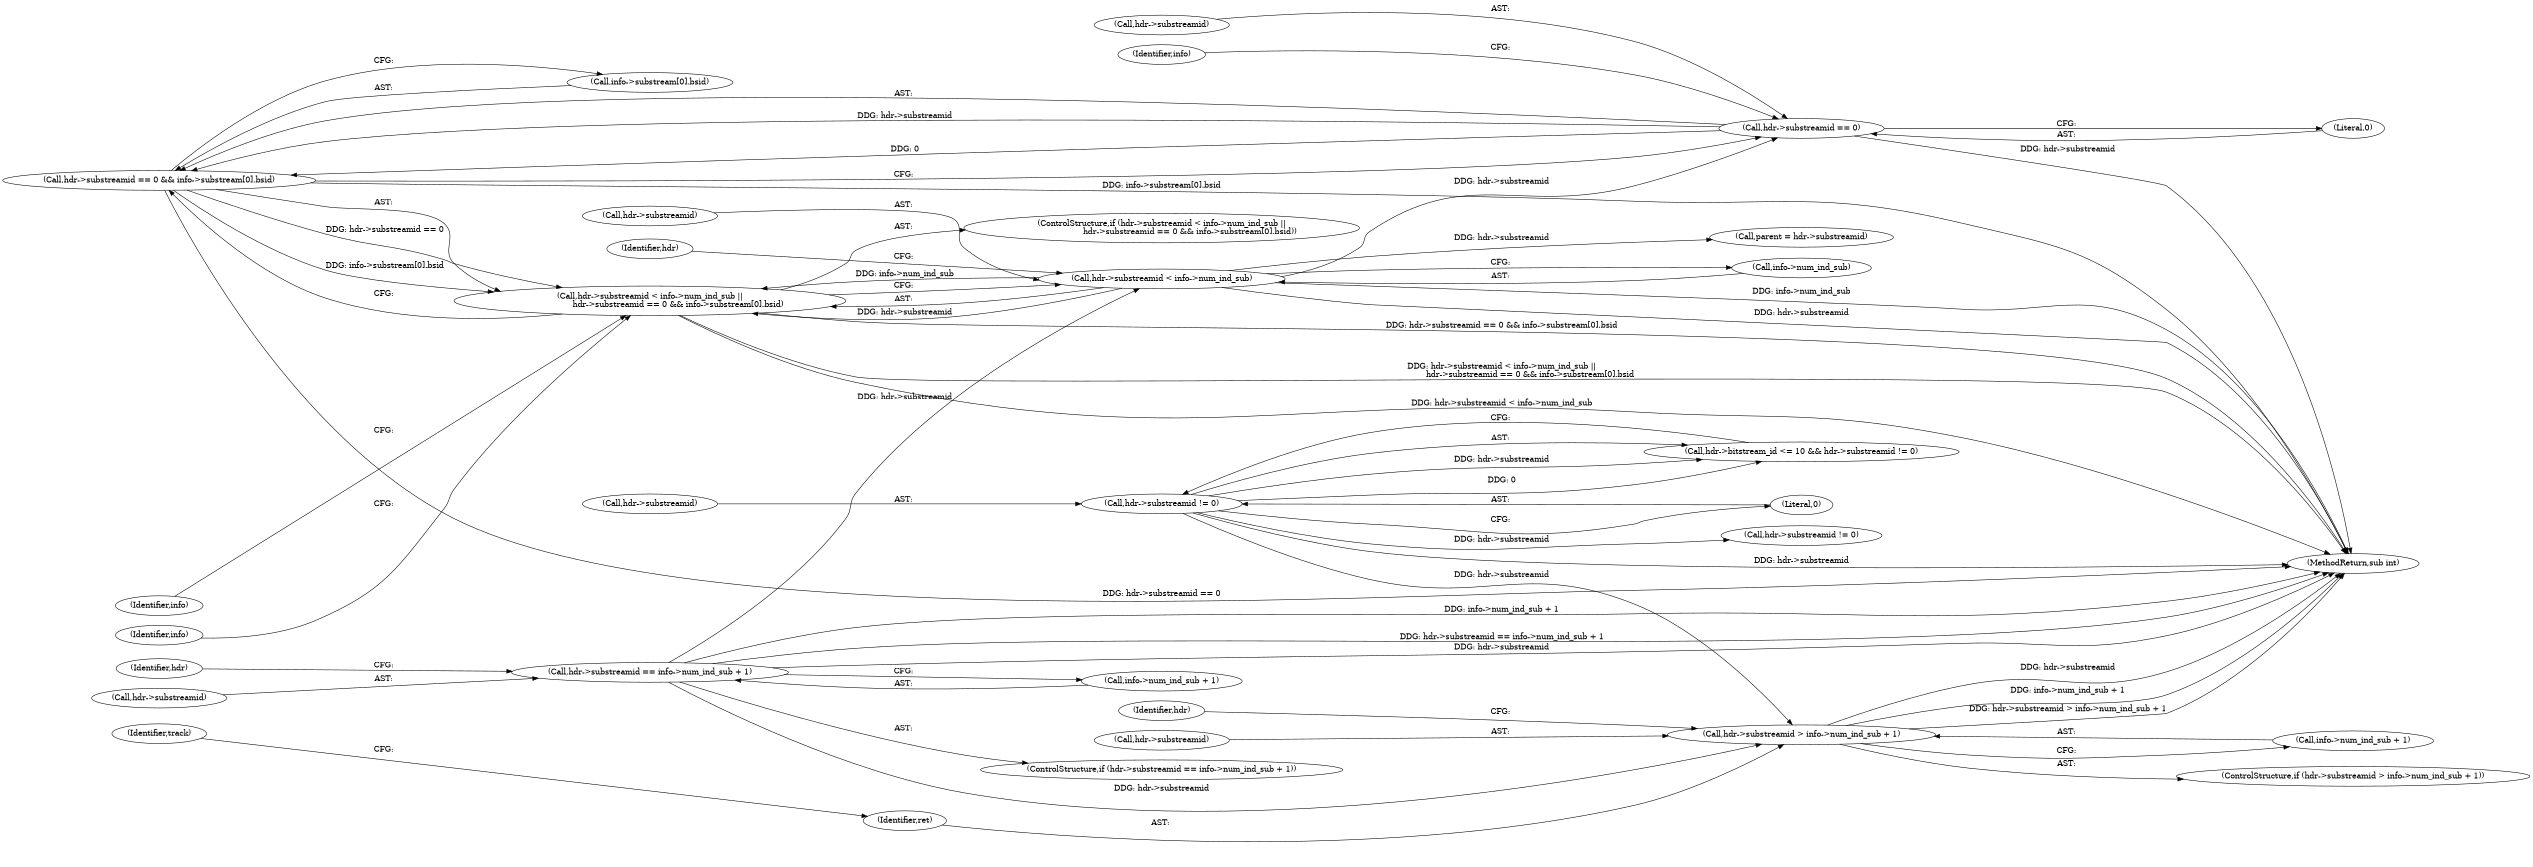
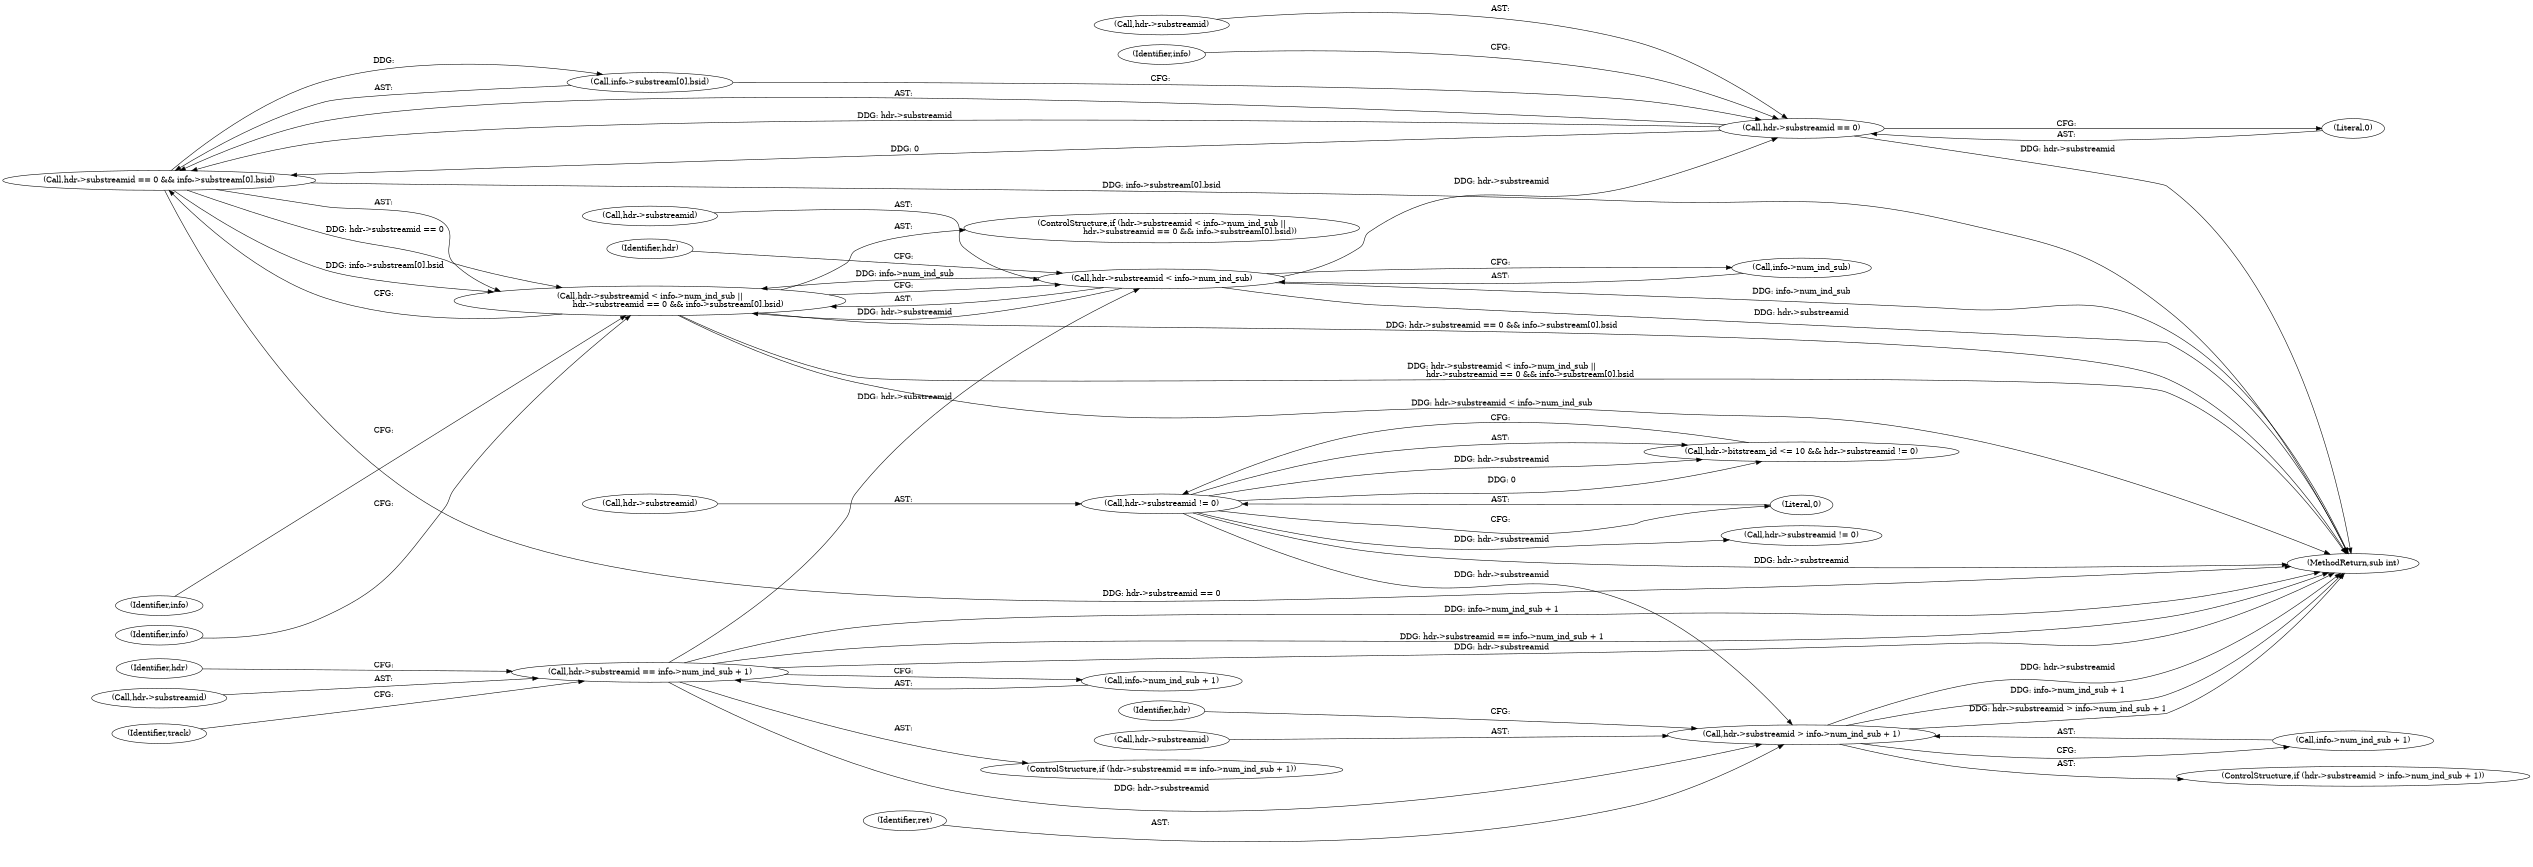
edge "(Call,hdr->substreamid == 0 && info->substream[0].bsid)" -> "(Call,info->substream[0].bsid)": label "CFG: " -> "DDG: "
edge "(Call,hdr->substreamid == 0 && info->substream[0].bsid)" -> "(Call,hdr->substreamid == 0)": now "(Call,info->substream[0].bsid)" -> "(Call,hdr->substreamid == 0)"
node "(Call,parent = hdr->substreamid)": removed
edge "(Identifier,track)" -> "(Identifier,ret)": now "(Identifier,track)" -> "(Call,hdr->substreamid == info->num_ind_sub + 1)"
